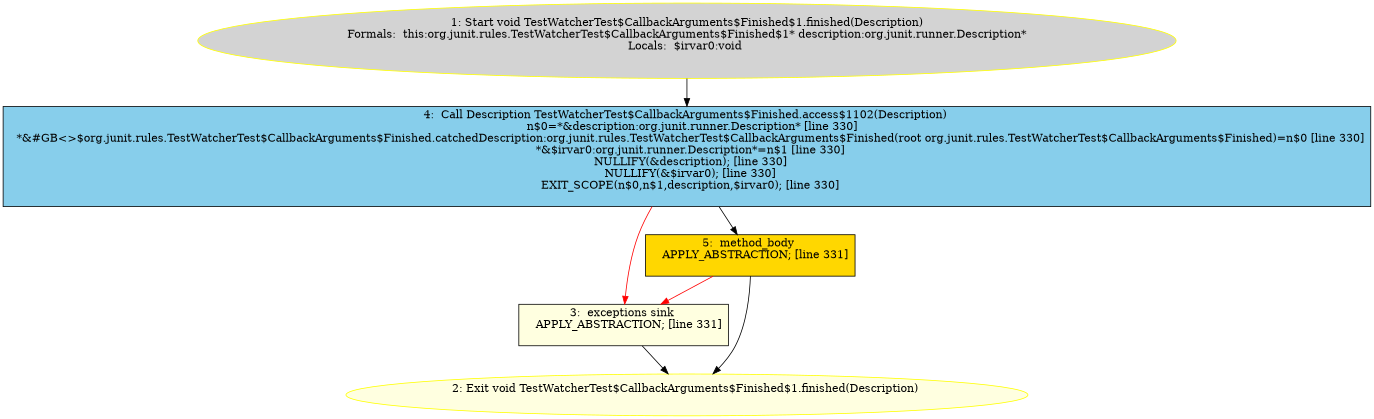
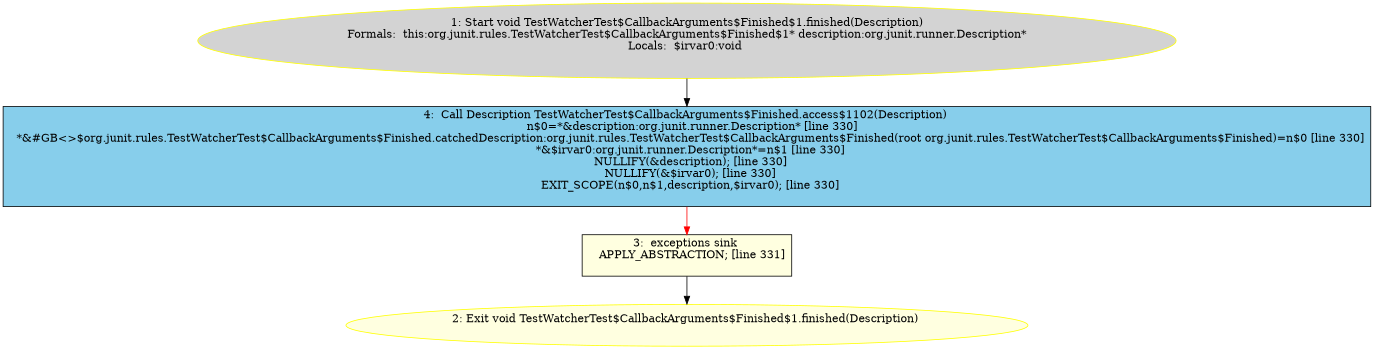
node "5:  method_body APPLY_ABSTRACTION; [line 331]": removed
